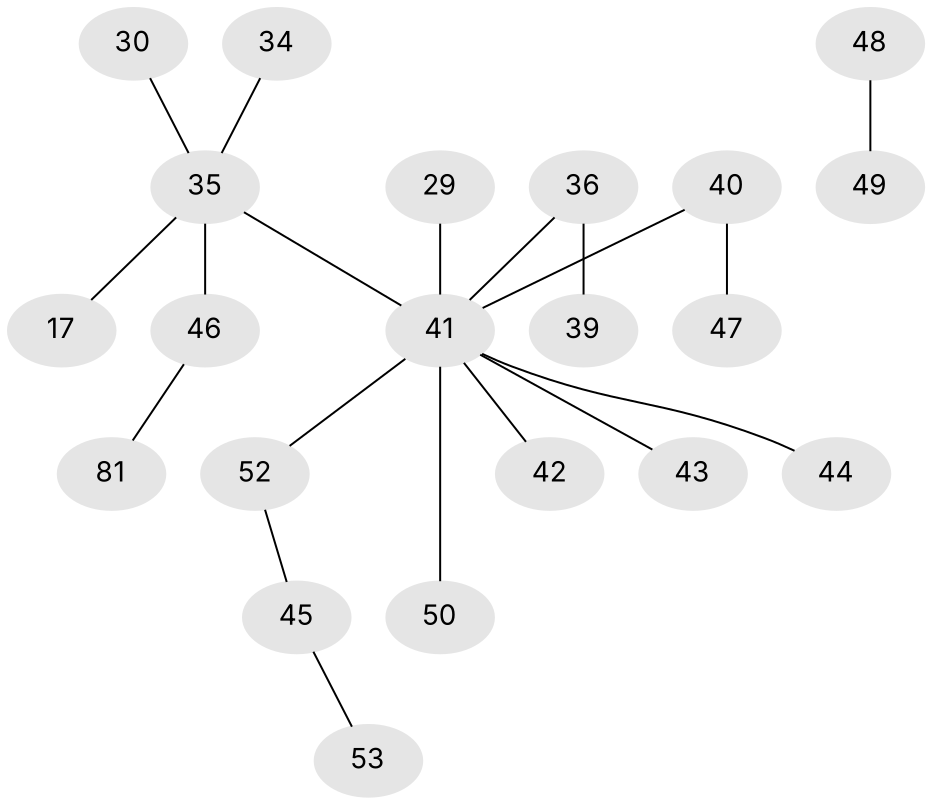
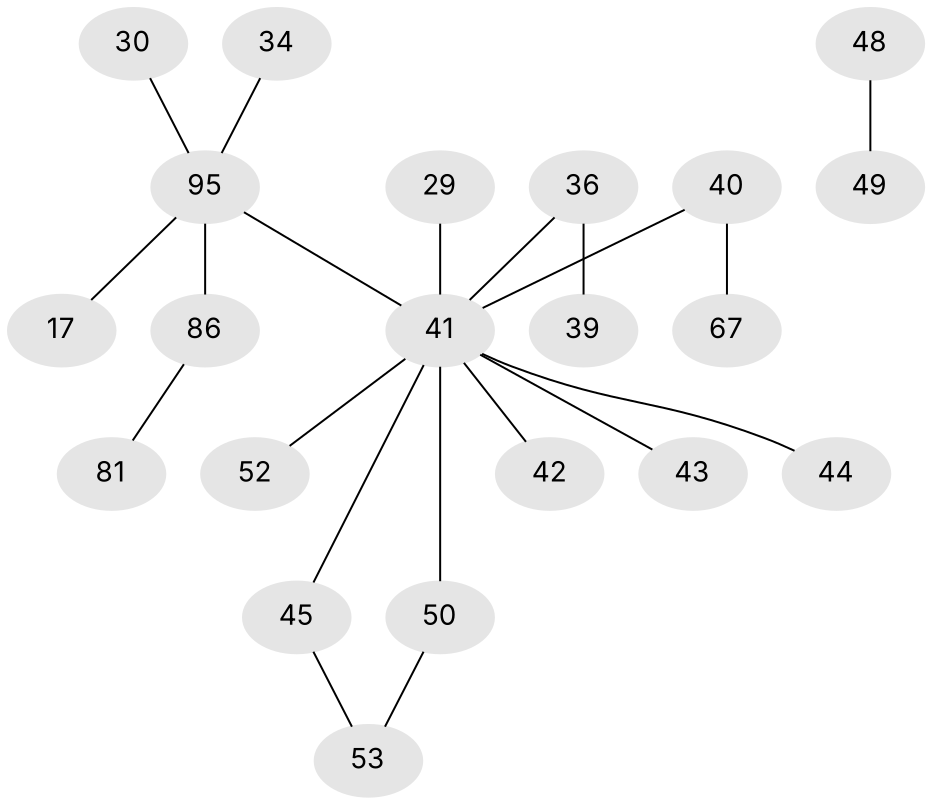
node "35": label "35" -> "95"
node "46": label "46" -> "86"
node "47": label "47" -> "67"
edge "52" -- "45": now "41" -- "45"
edge "50" -- "53": added
